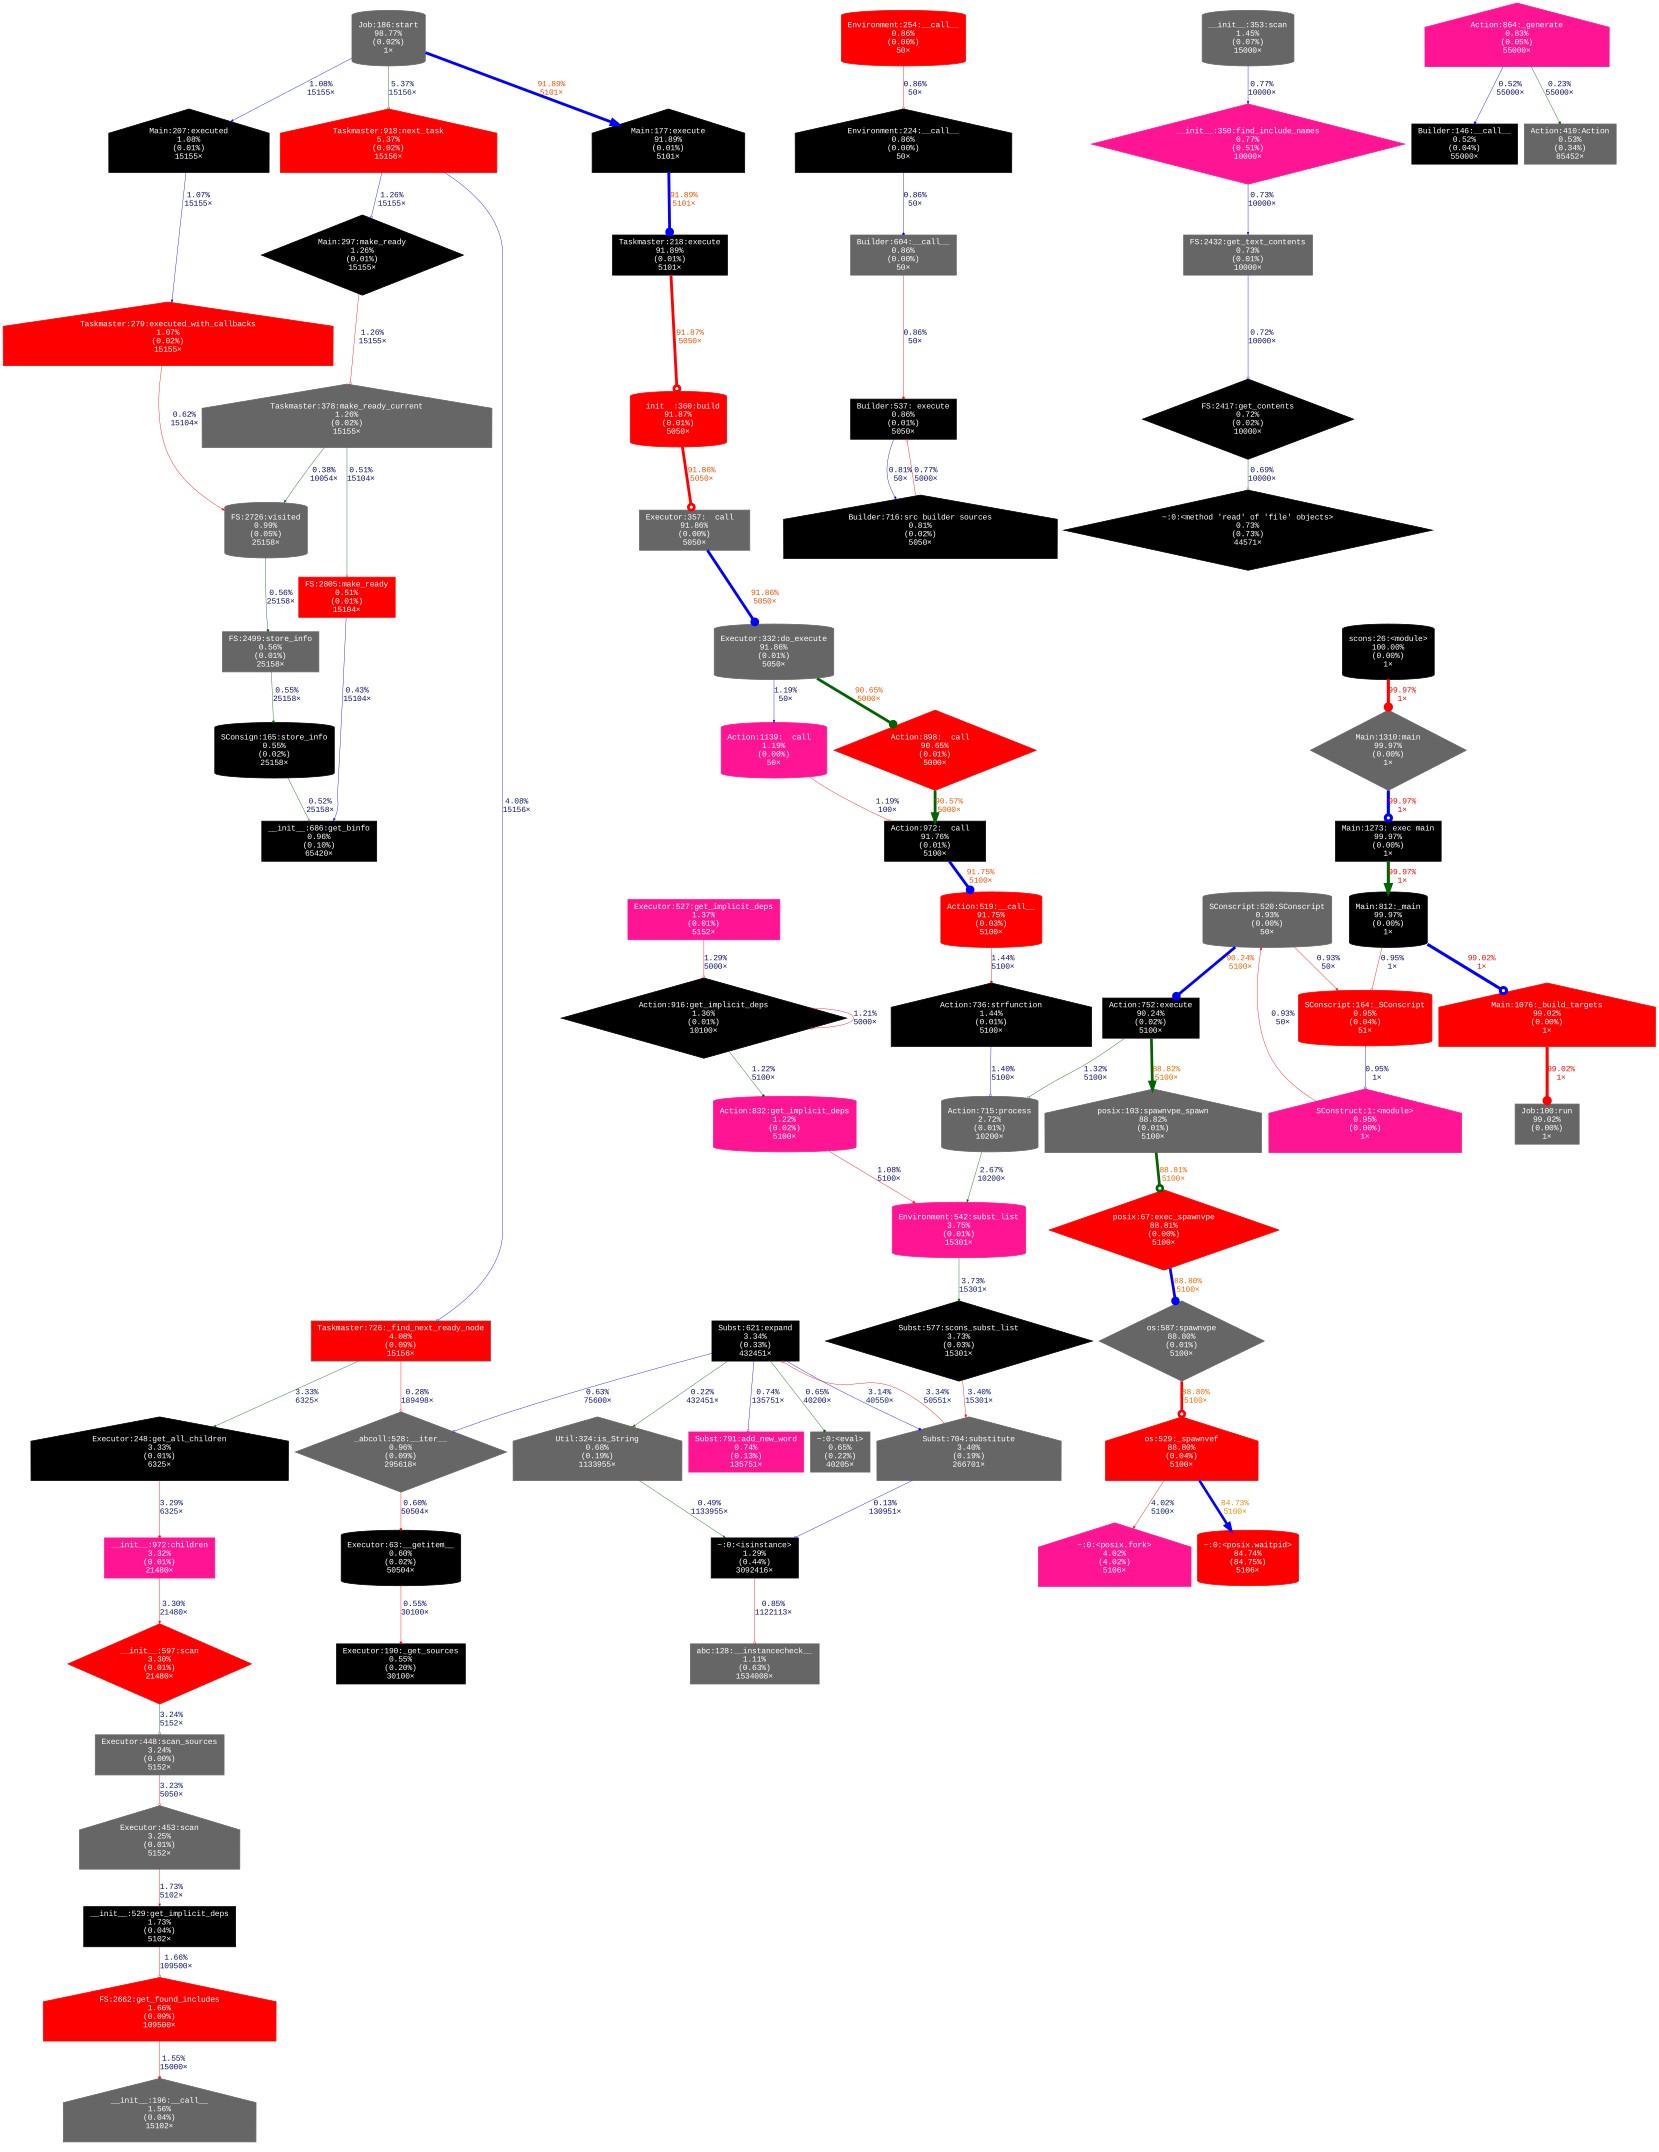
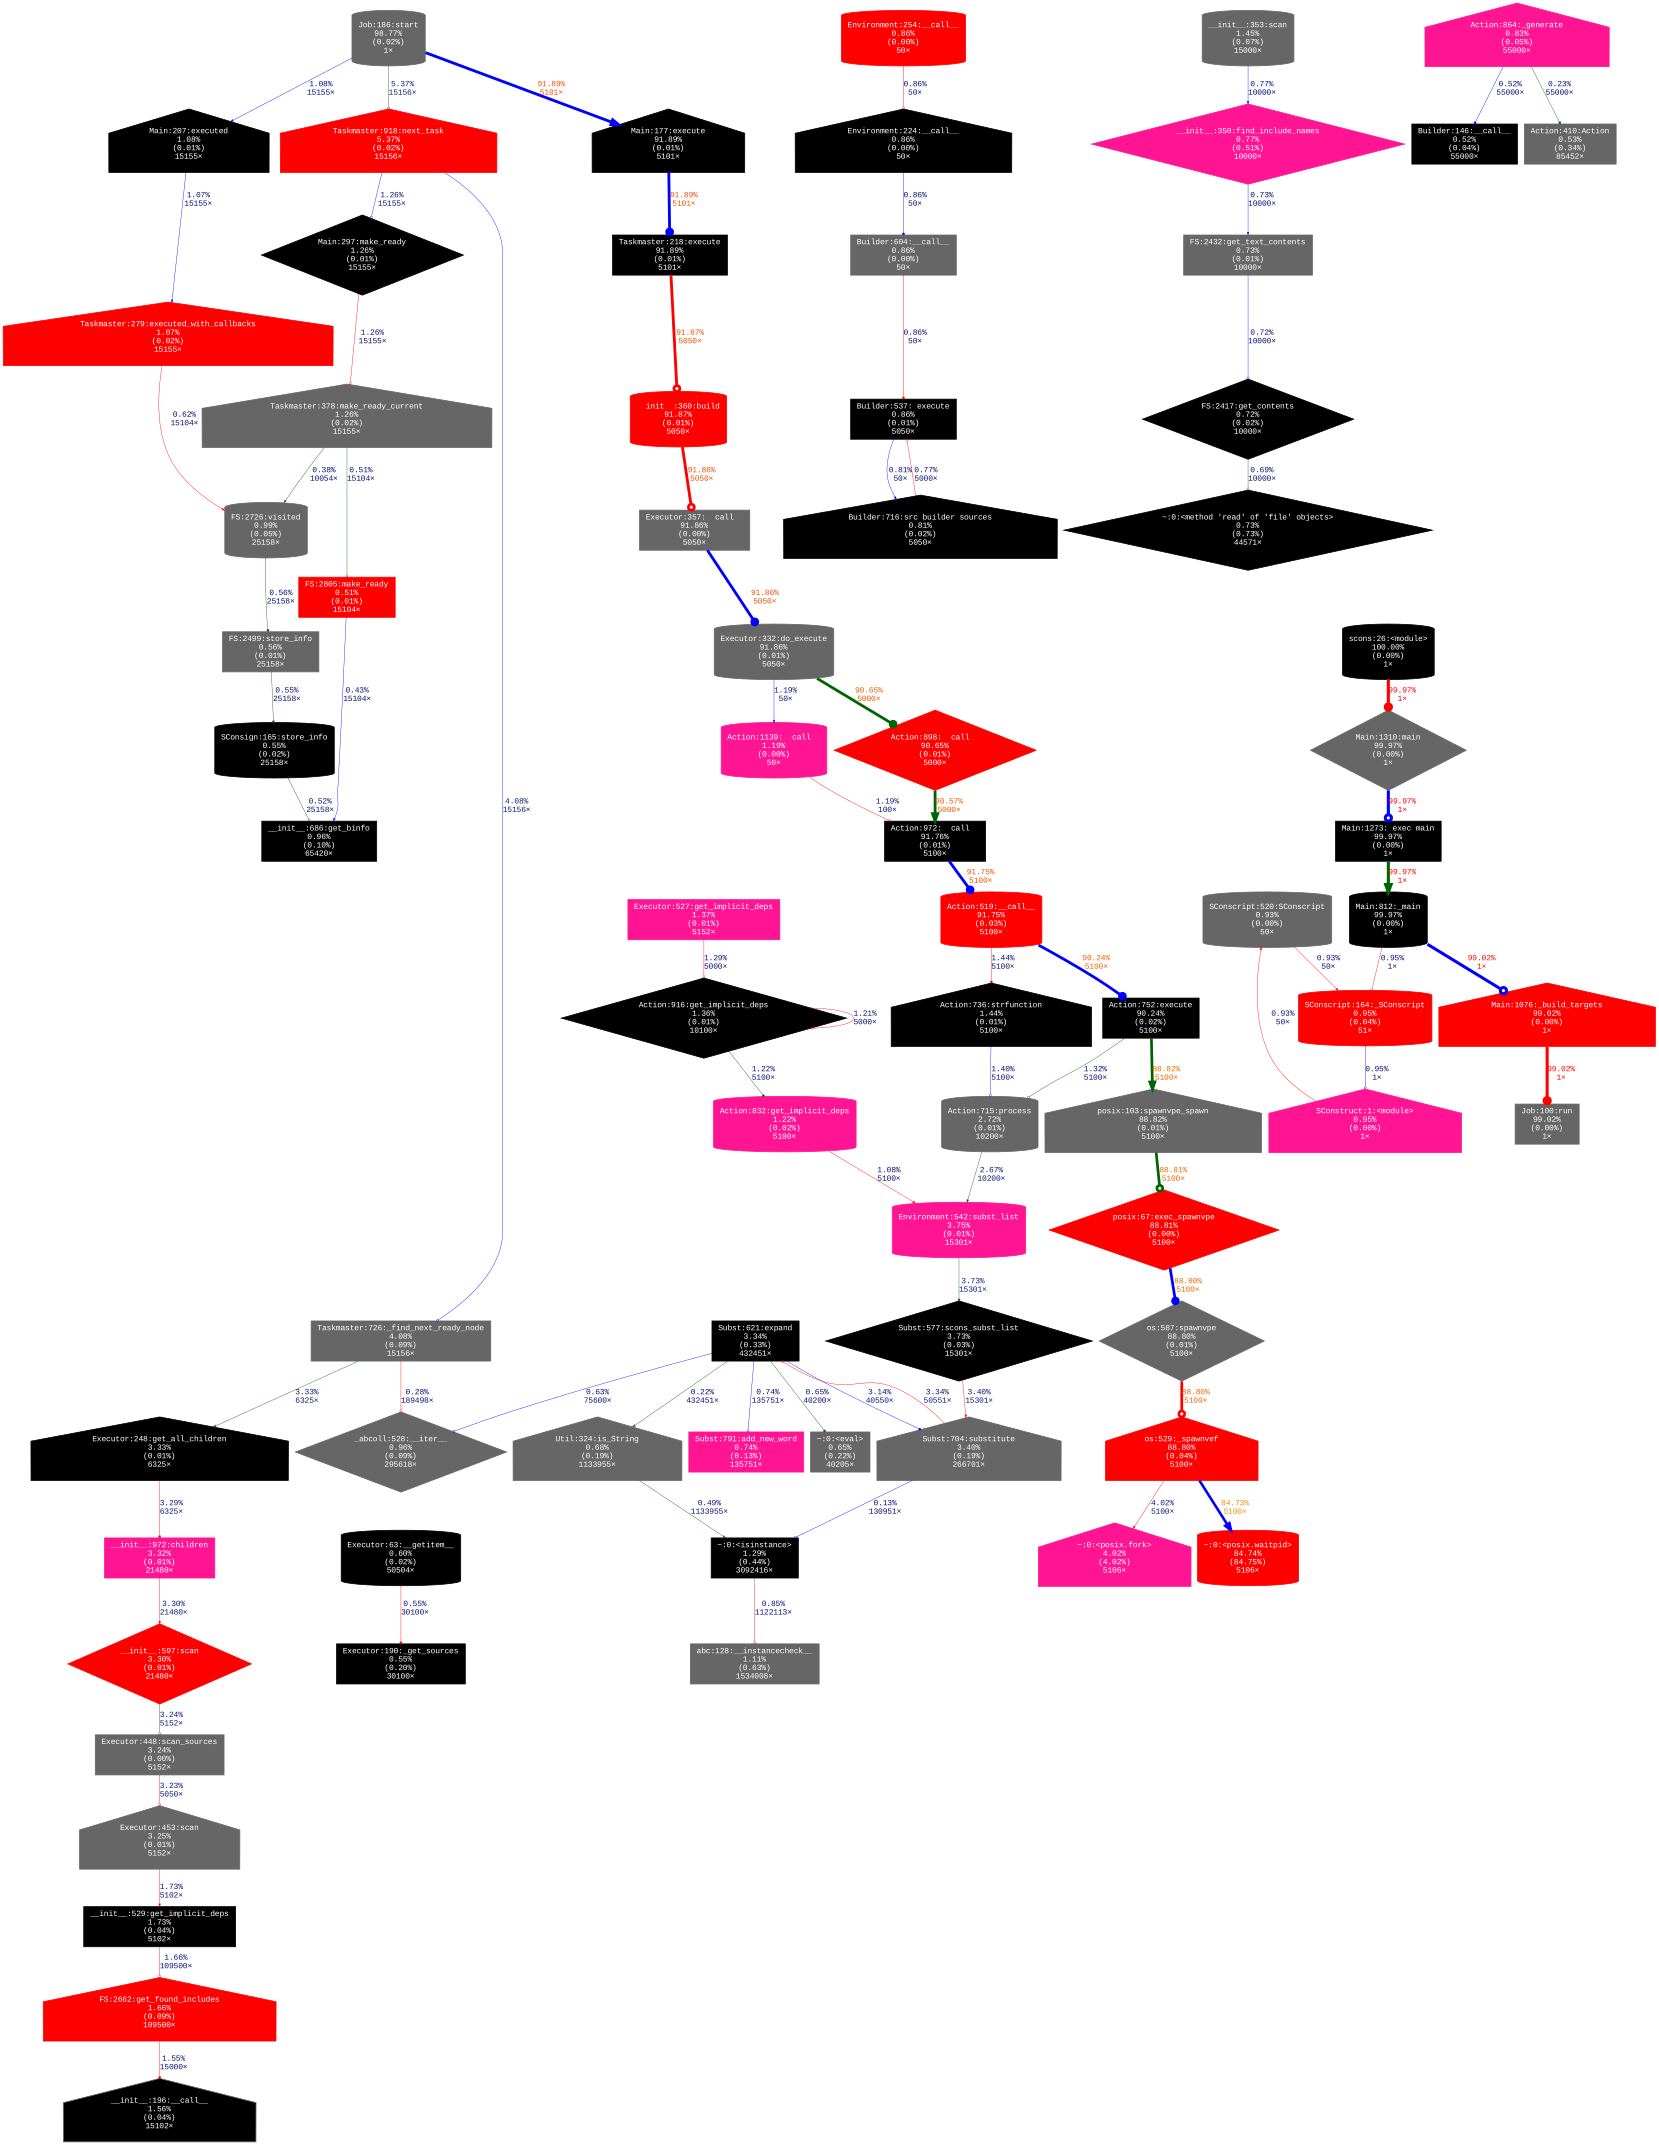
edge "SConscript:520:SConscript 0.93% (0.00%) 50×" -> "Action:752:execute 90.24% (0.02%) 5100×": now "Action:519:__call__ 91.75% (0.03%) 5100×" -> "Action:752:execute 90.24% (0.02%) 5100×"
node "Taskmaster:726:_find_next_ready_node 4.08% (0.09%) 15156×": fillcolor red -> gray40
edge "_abcoll:528:__iter__ 0.96% (0.09%) 295618×" -> "Executor:63:__getitem__ 0.60% (0.02%) 50504×": removed, label "0.60% 50504×"
node "__init__:196:__call__ 1.56% (0.04%) 15102×": fillcolor gray40 -> black
